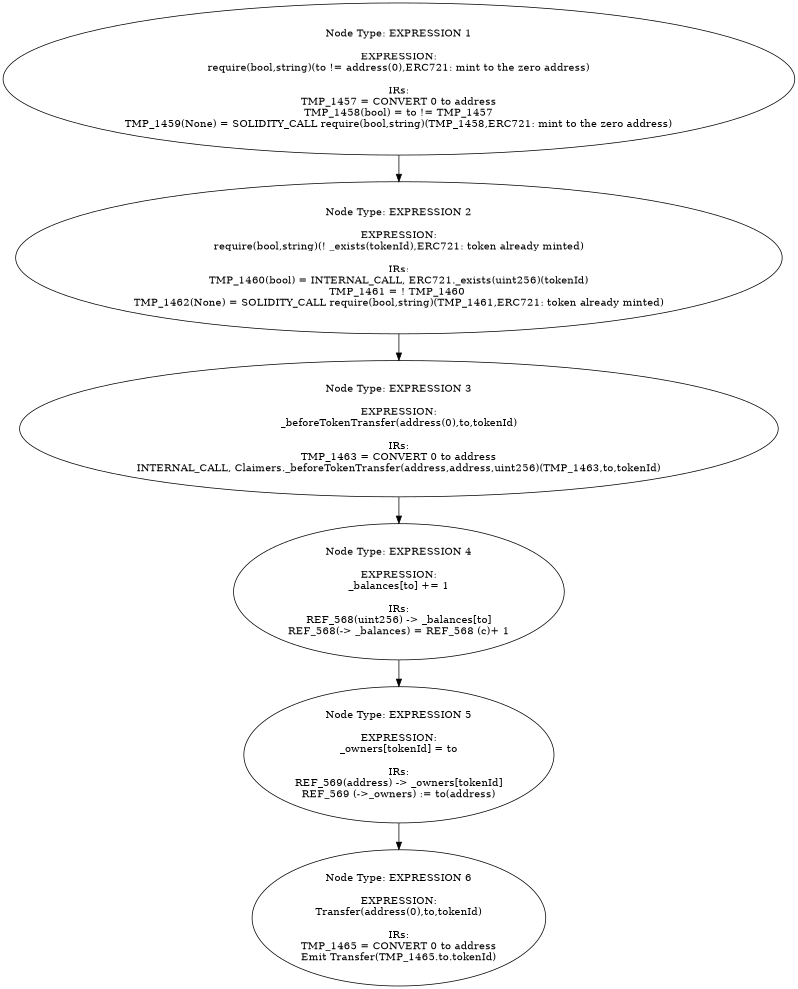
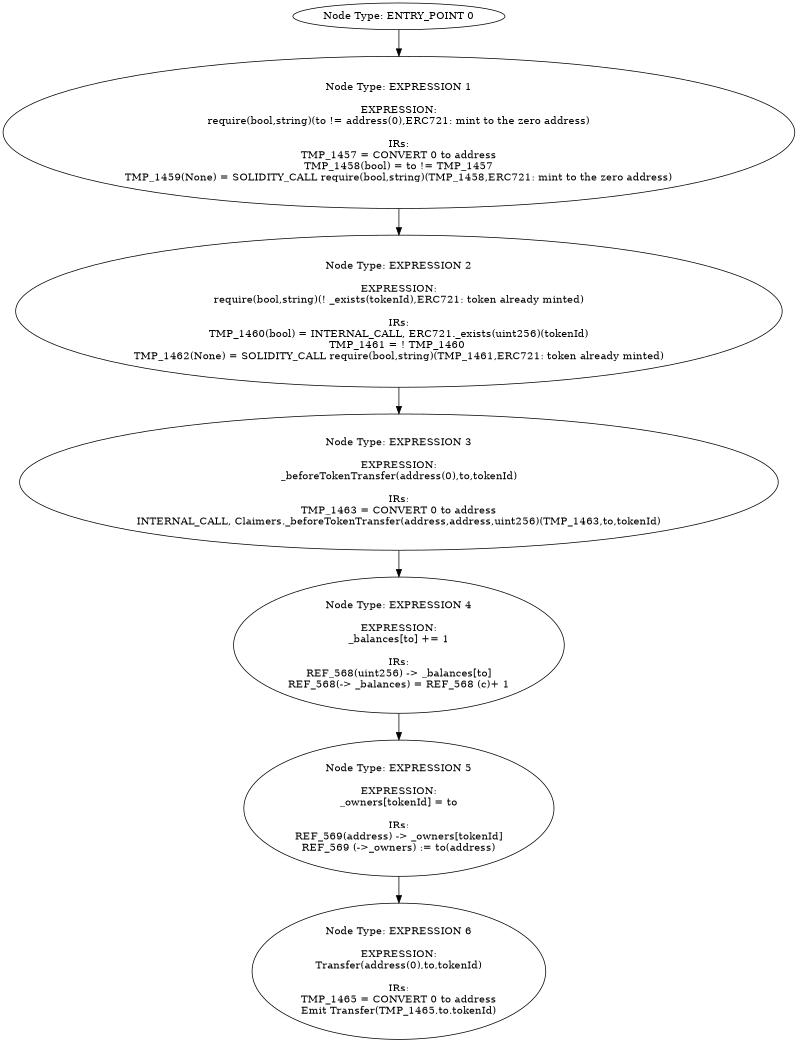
node "Node Type: ENTRY_POINT 0": added
